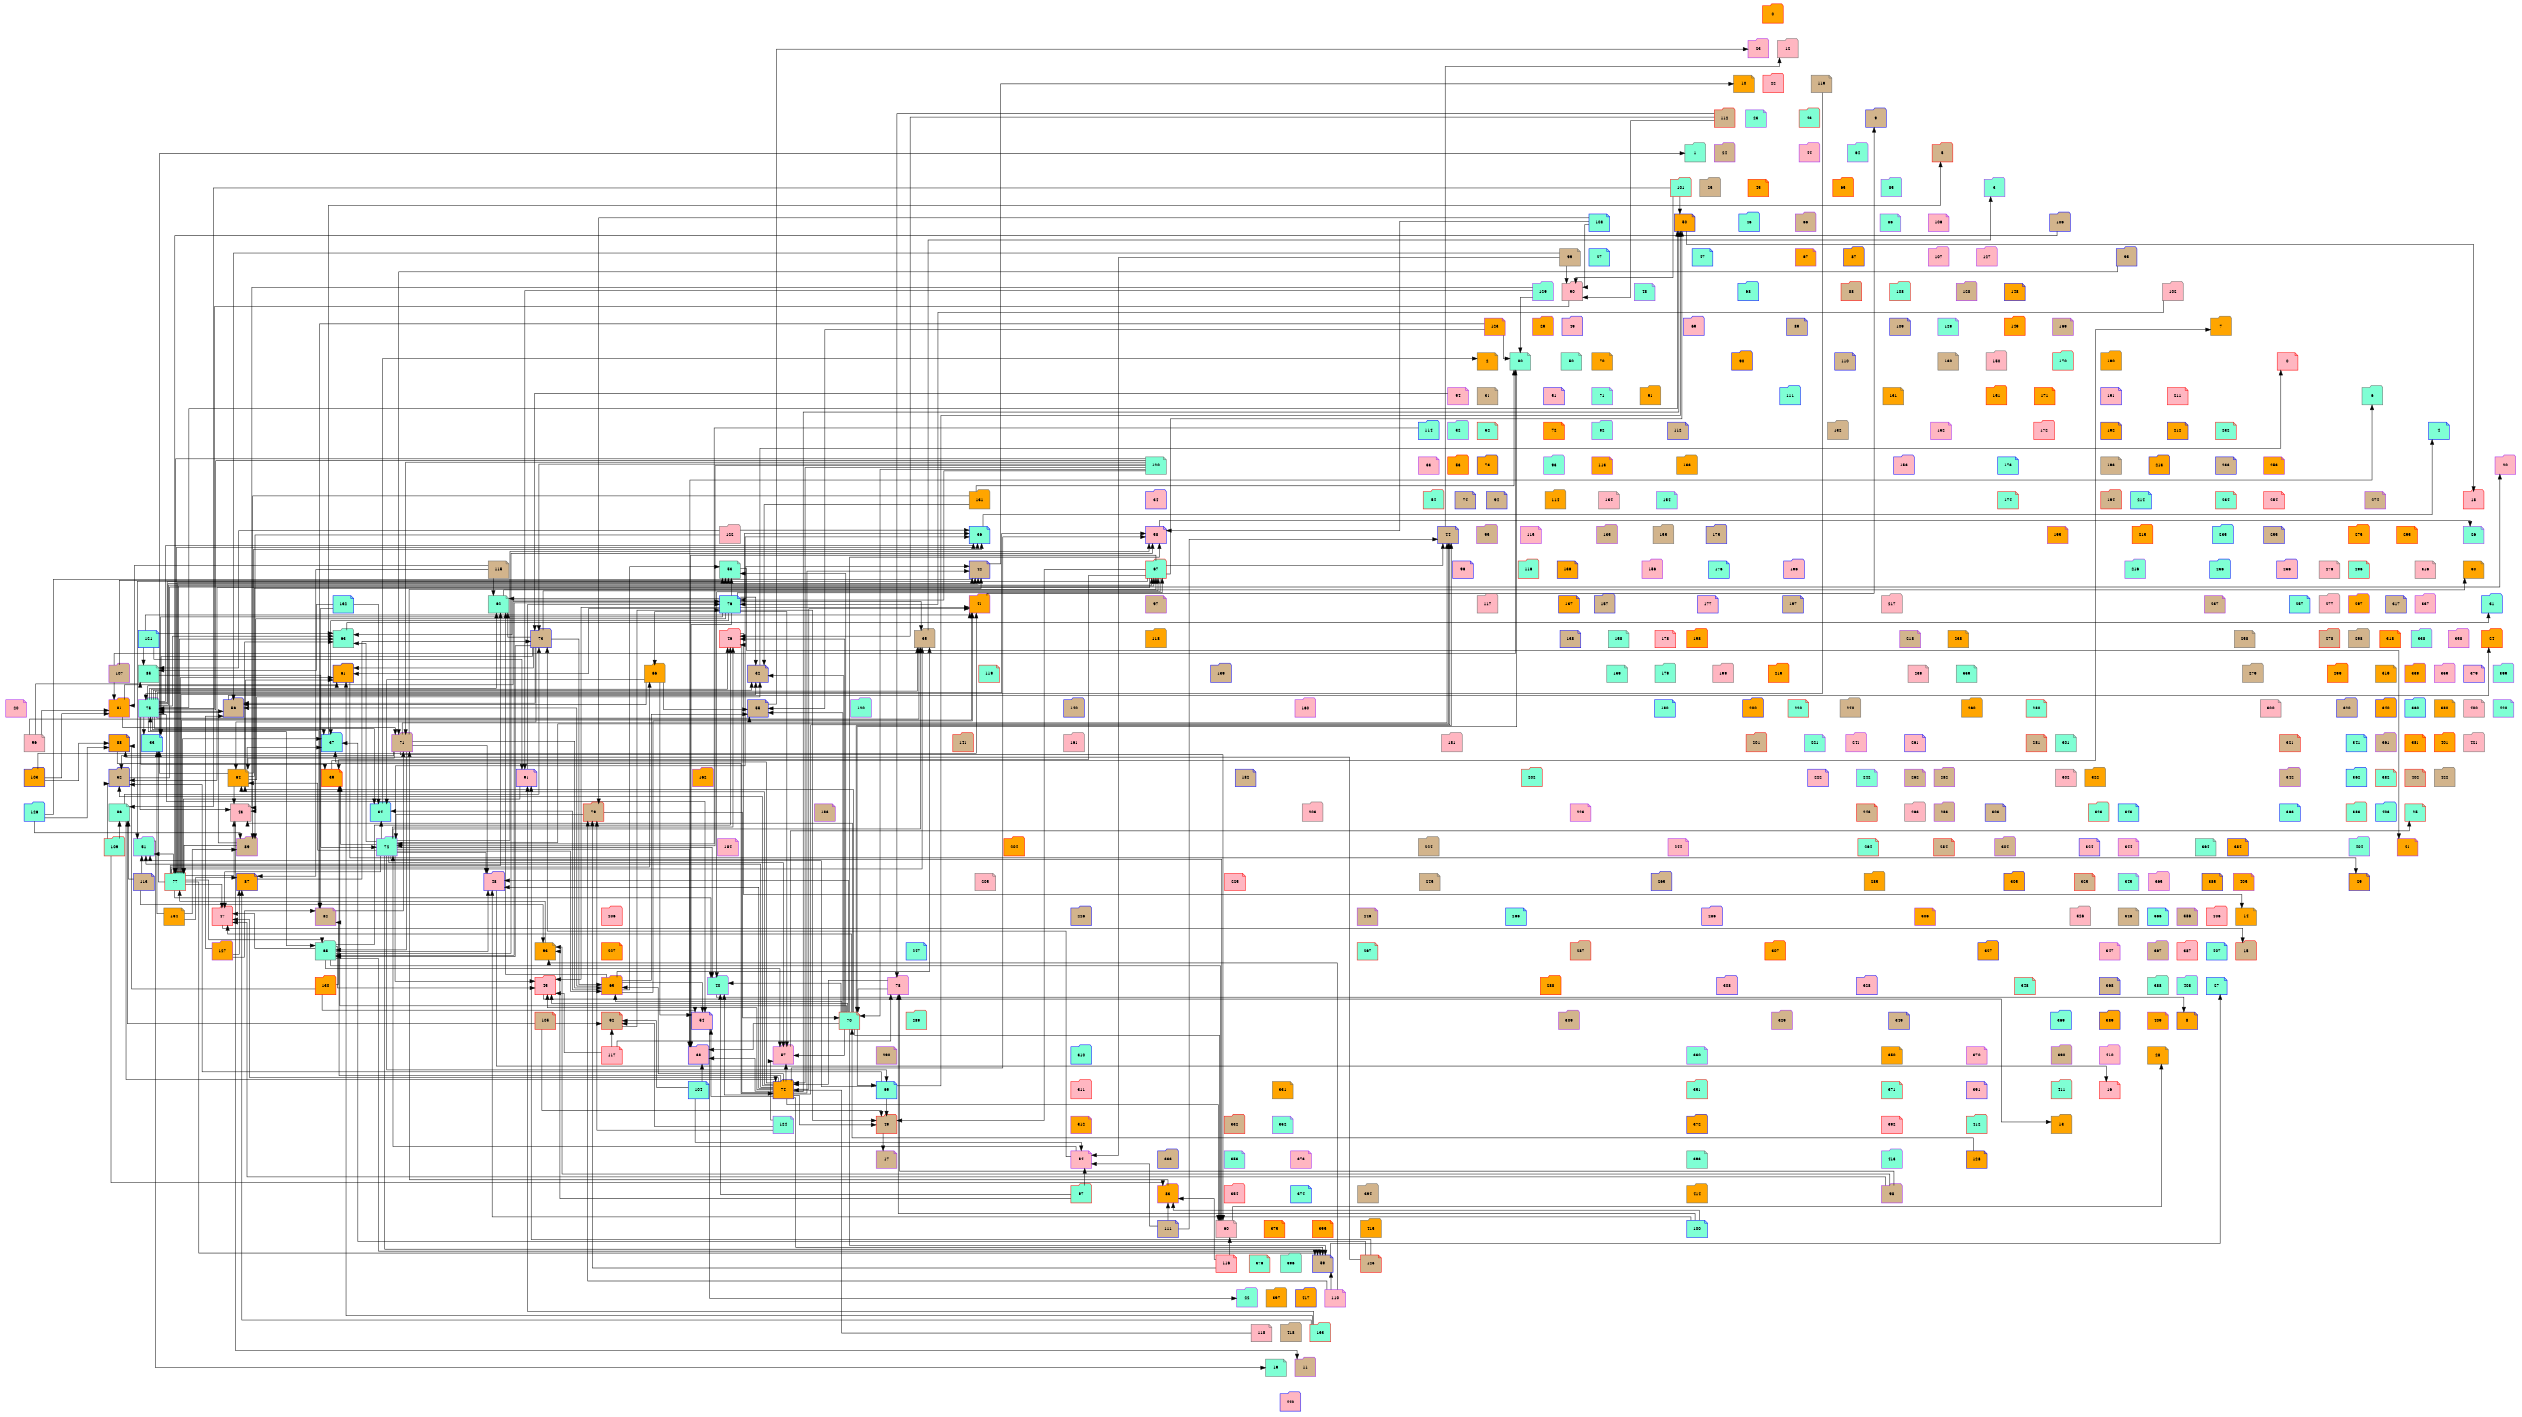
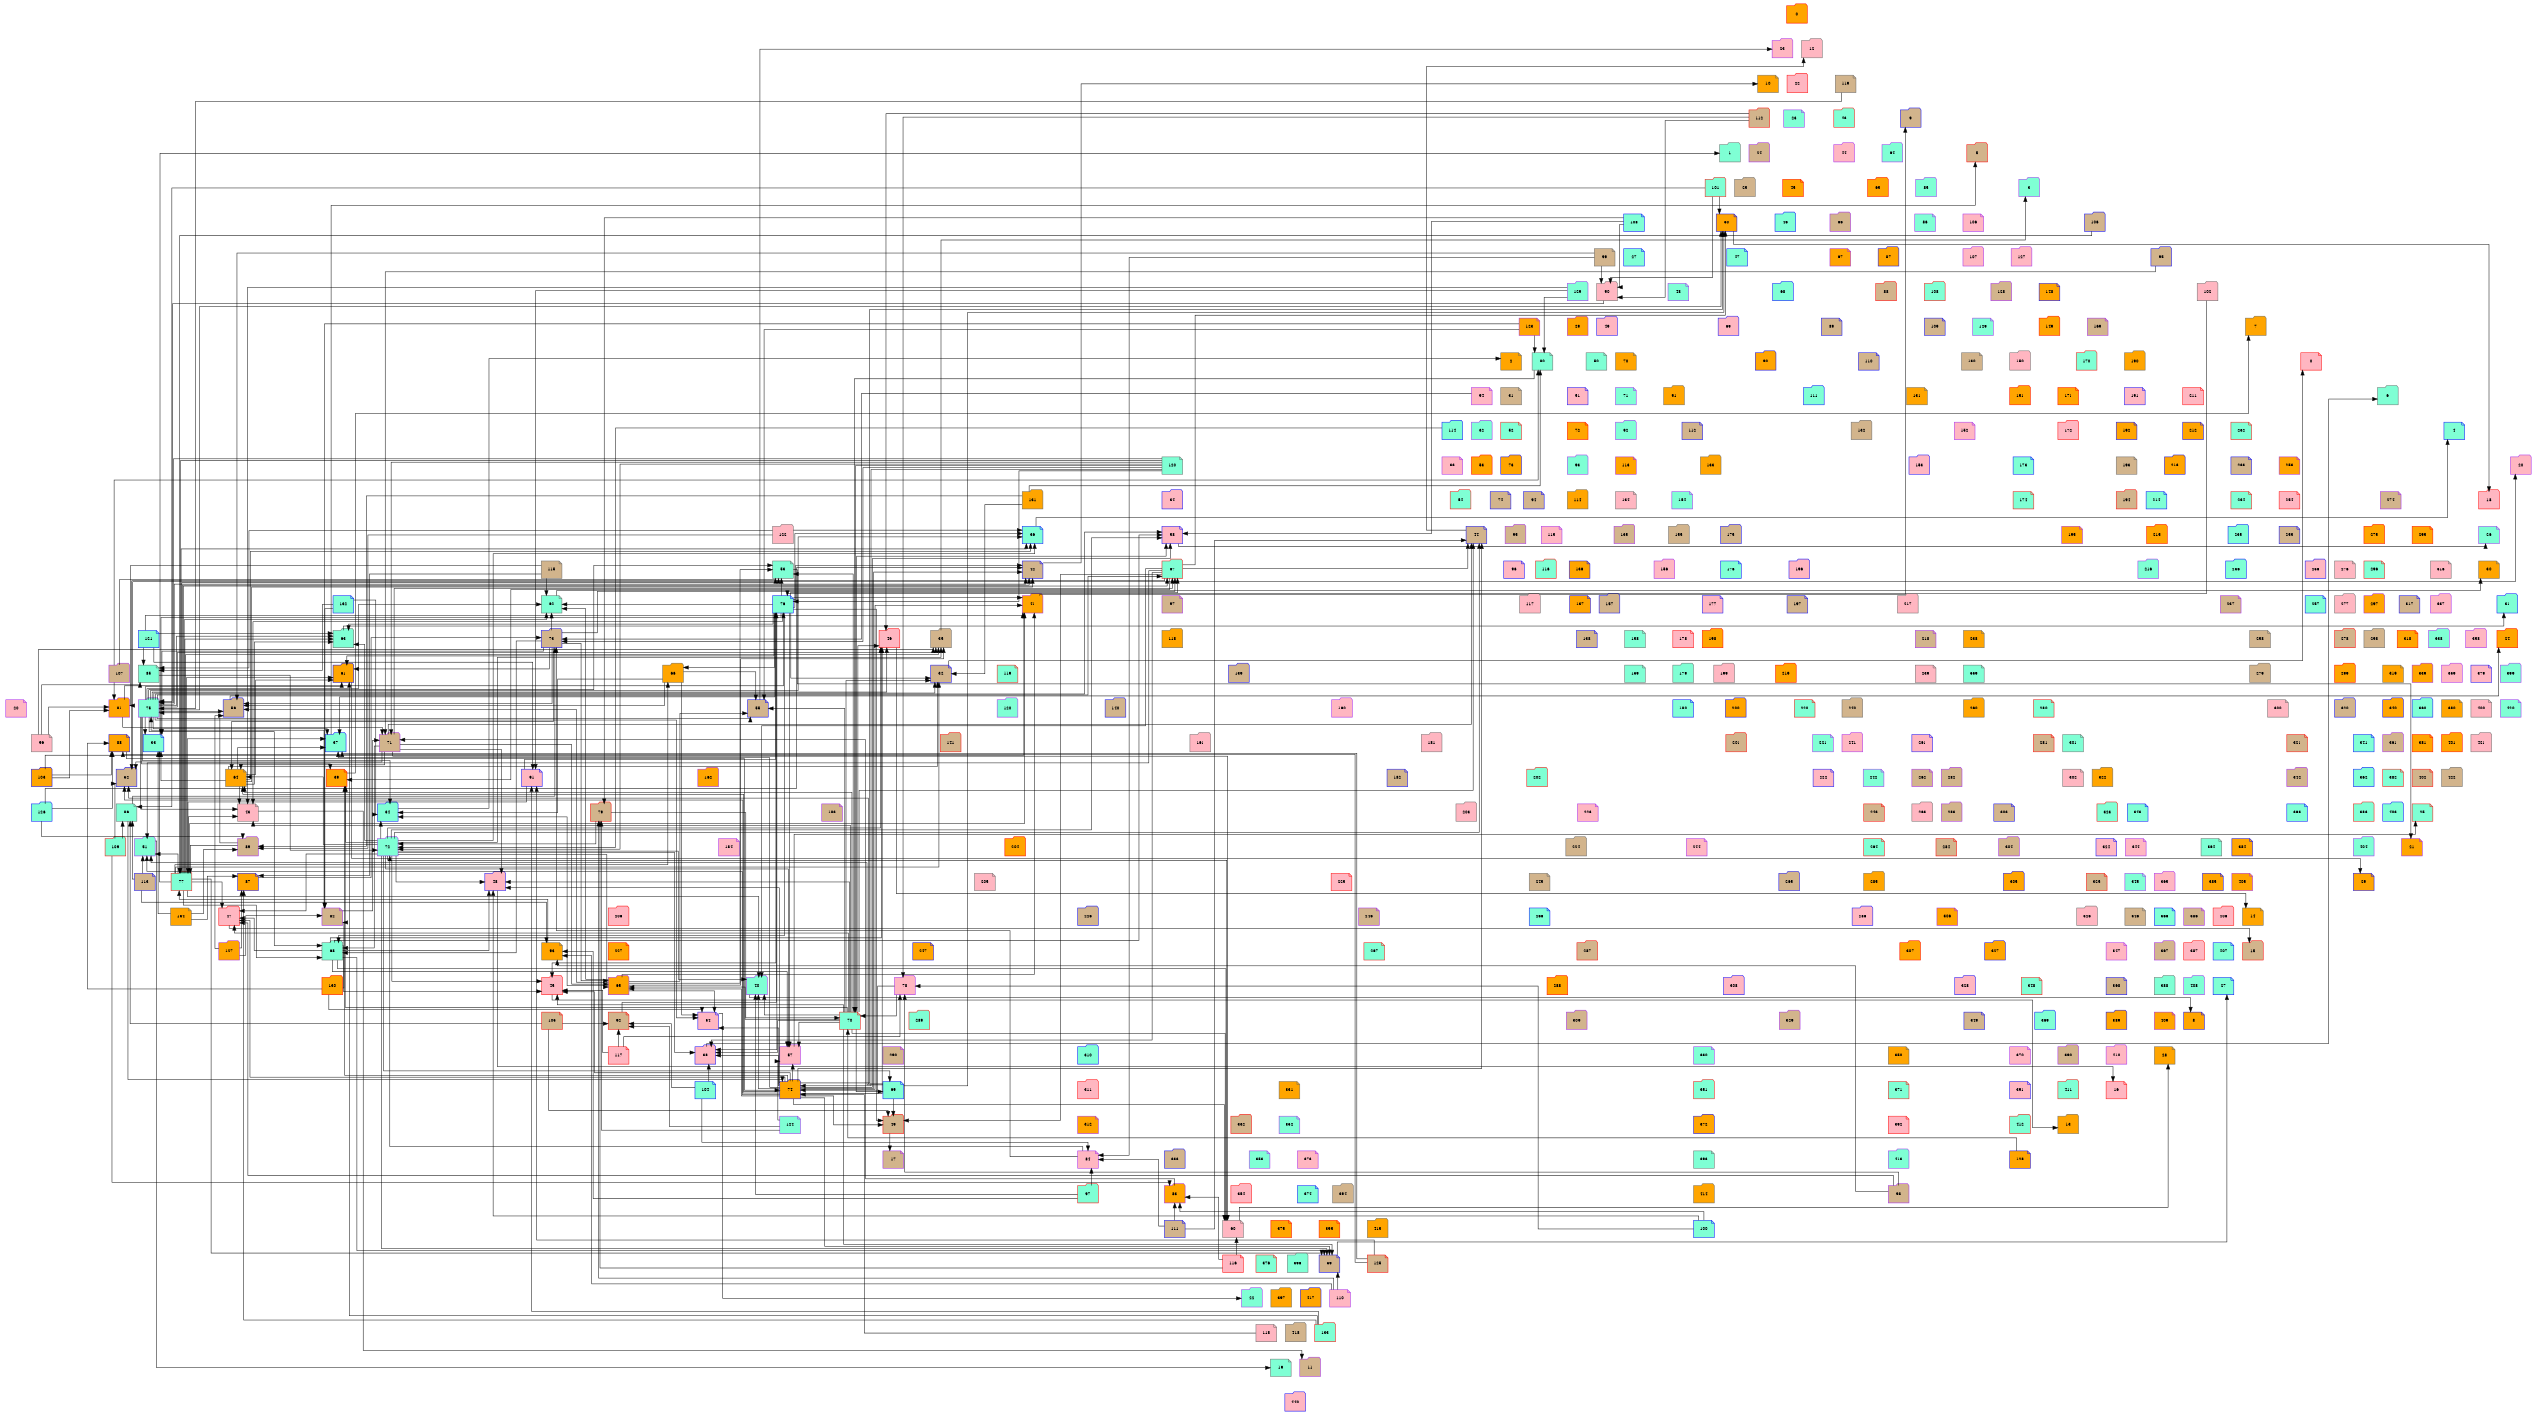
edge "76" -> "35": removed
node "247": fillcolor aquamarine -> orange
